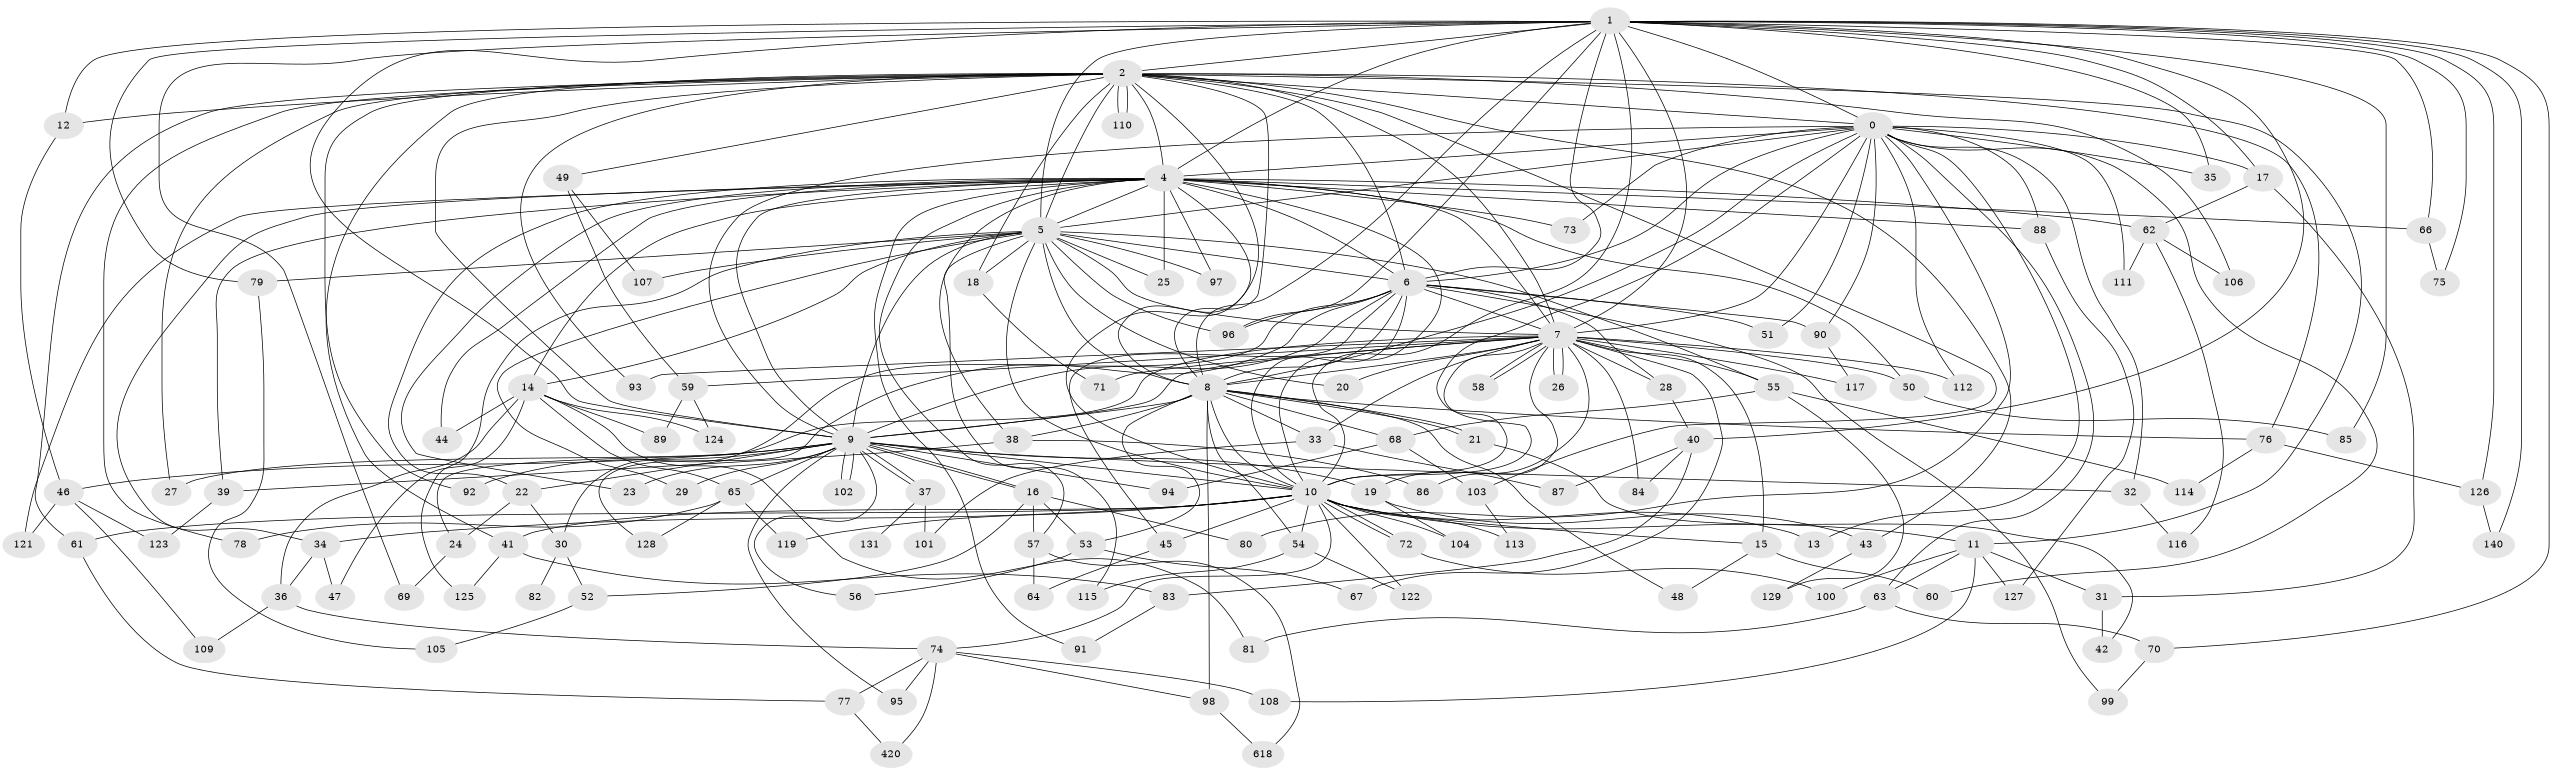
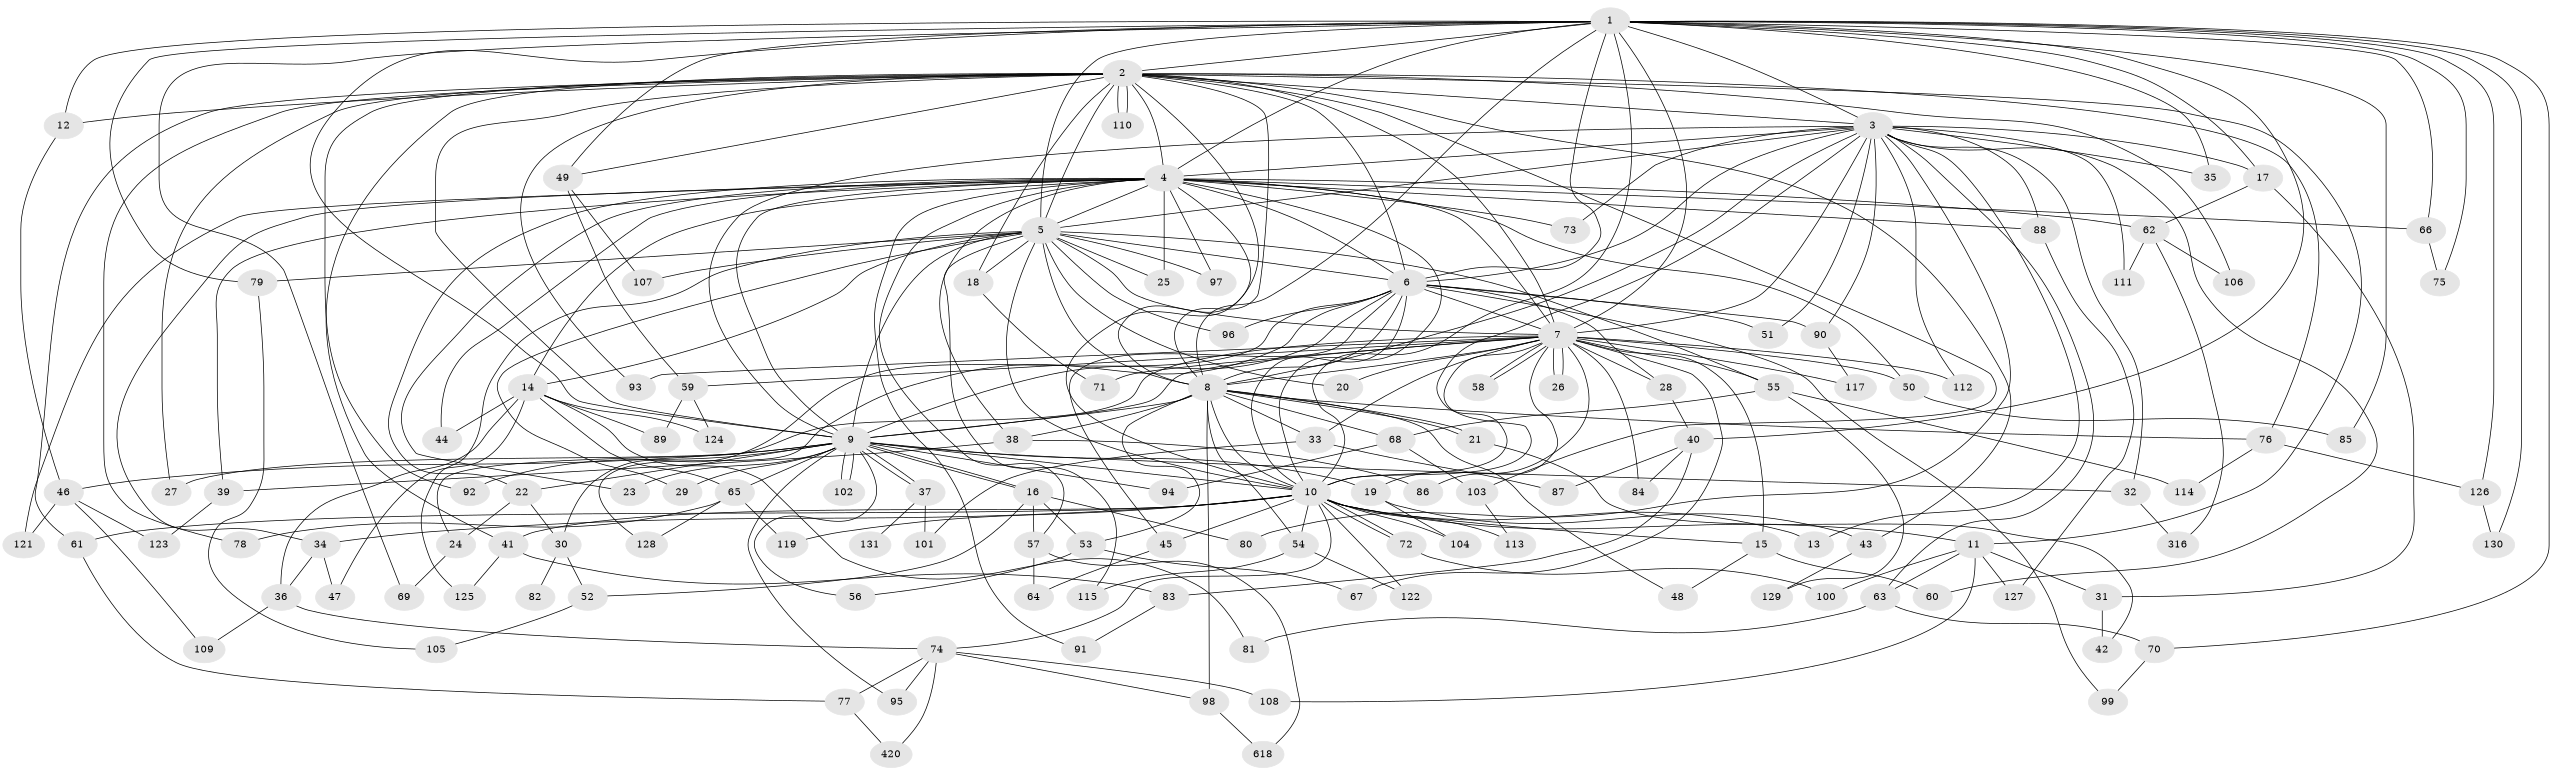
node "0": label "0" -> "3"
edge "1" -- "96": now "1" -- "49"
node "116": label "116" -> "316"
node "140": label "140" -> "130"
